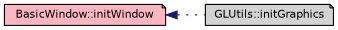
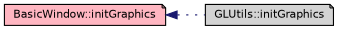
node "BasicWindow::initWindow": label "BasicWindow::initWindow" -> "BasicWindow::initGraphics"
